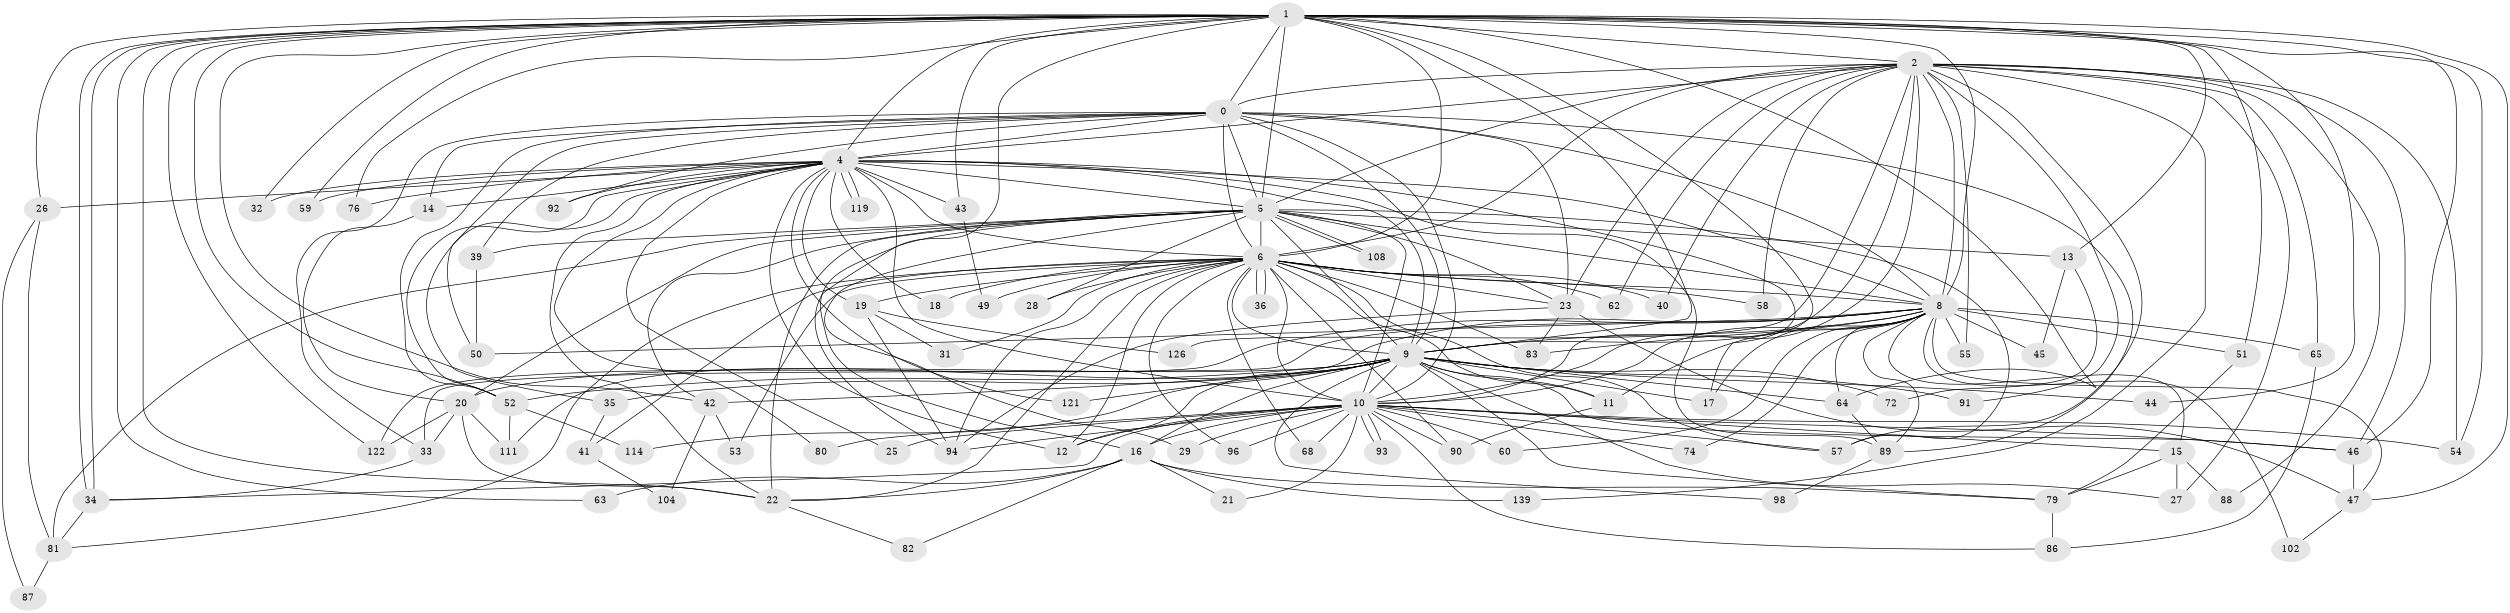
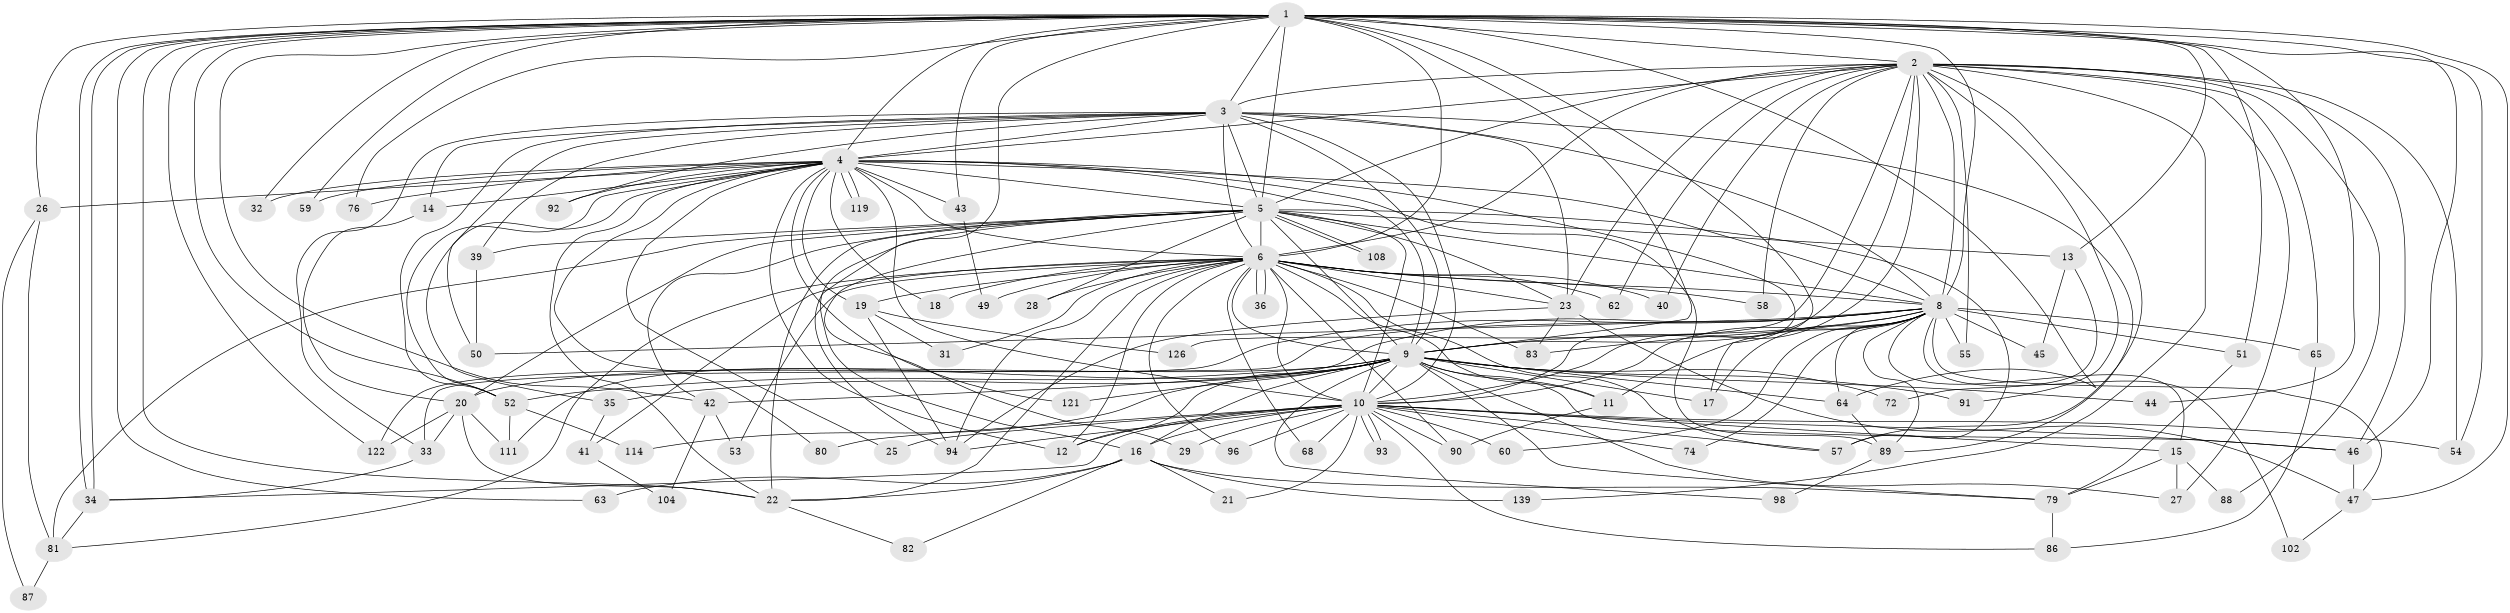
node "0": label "0" -> "3"
